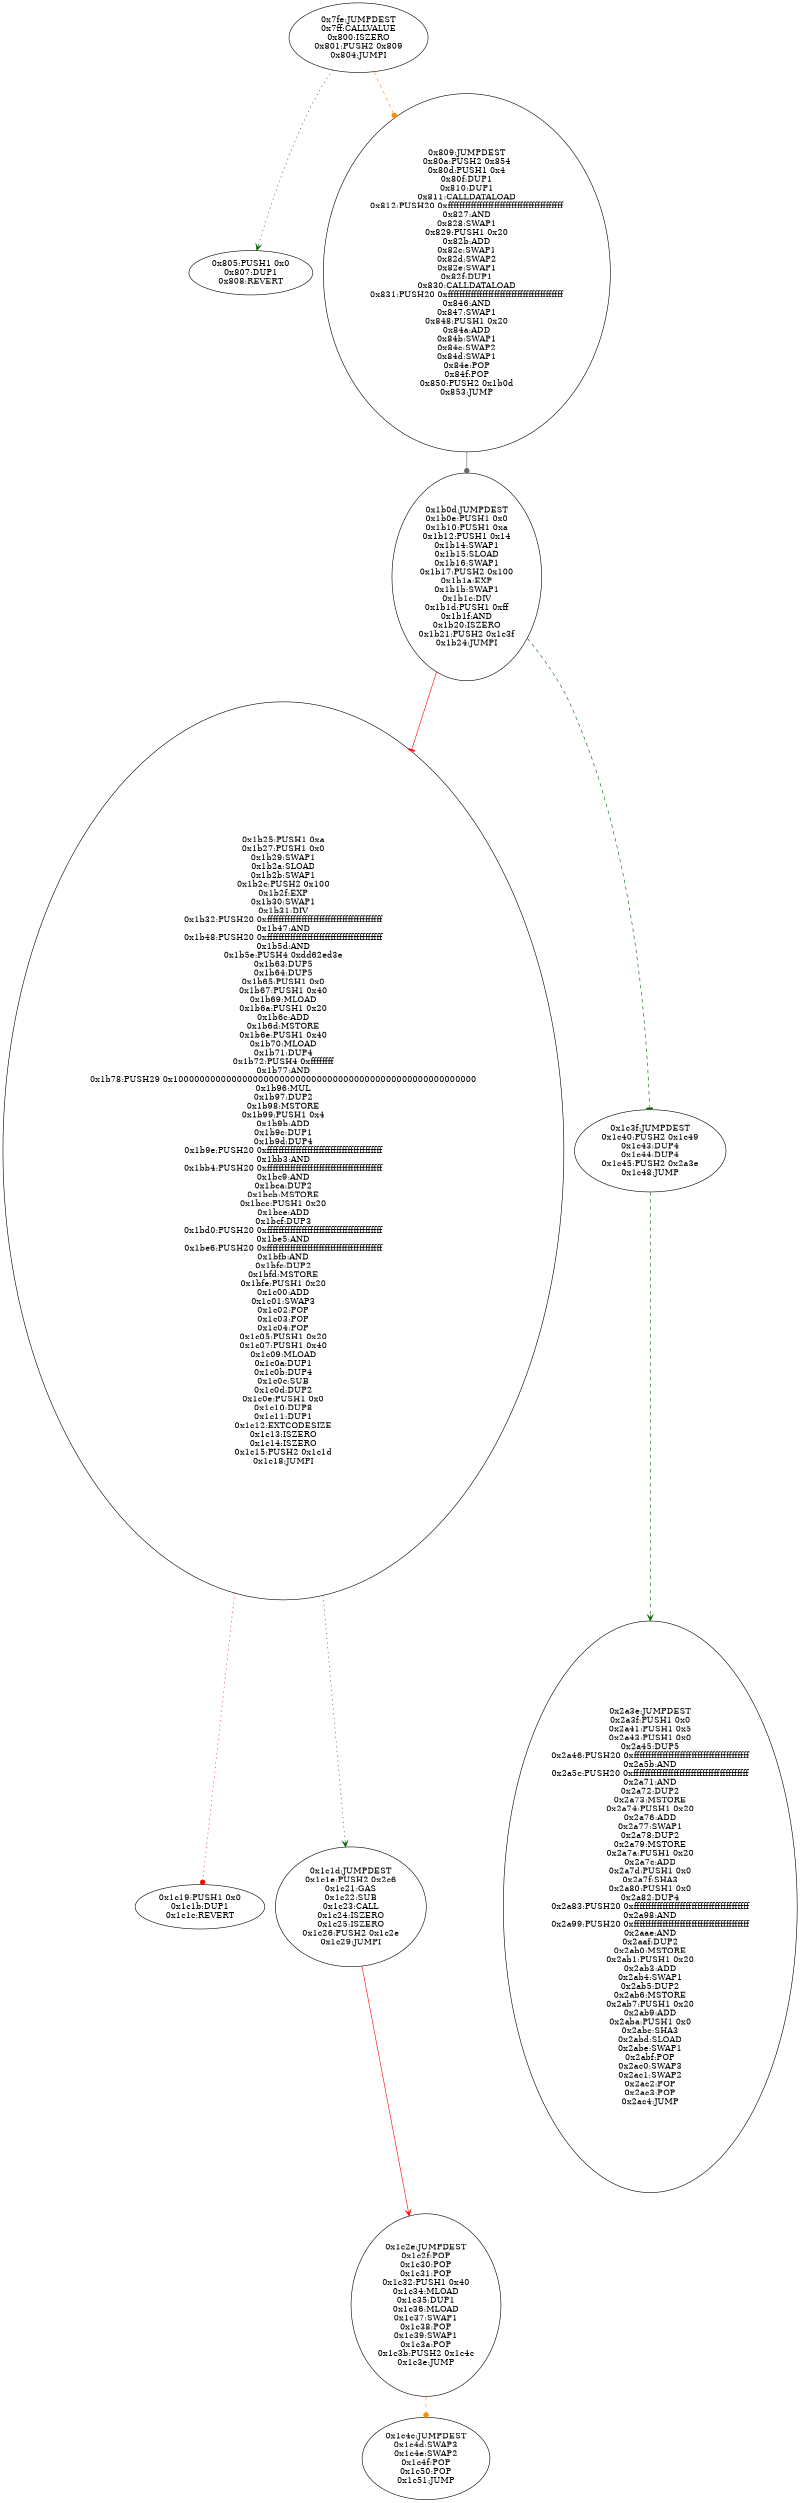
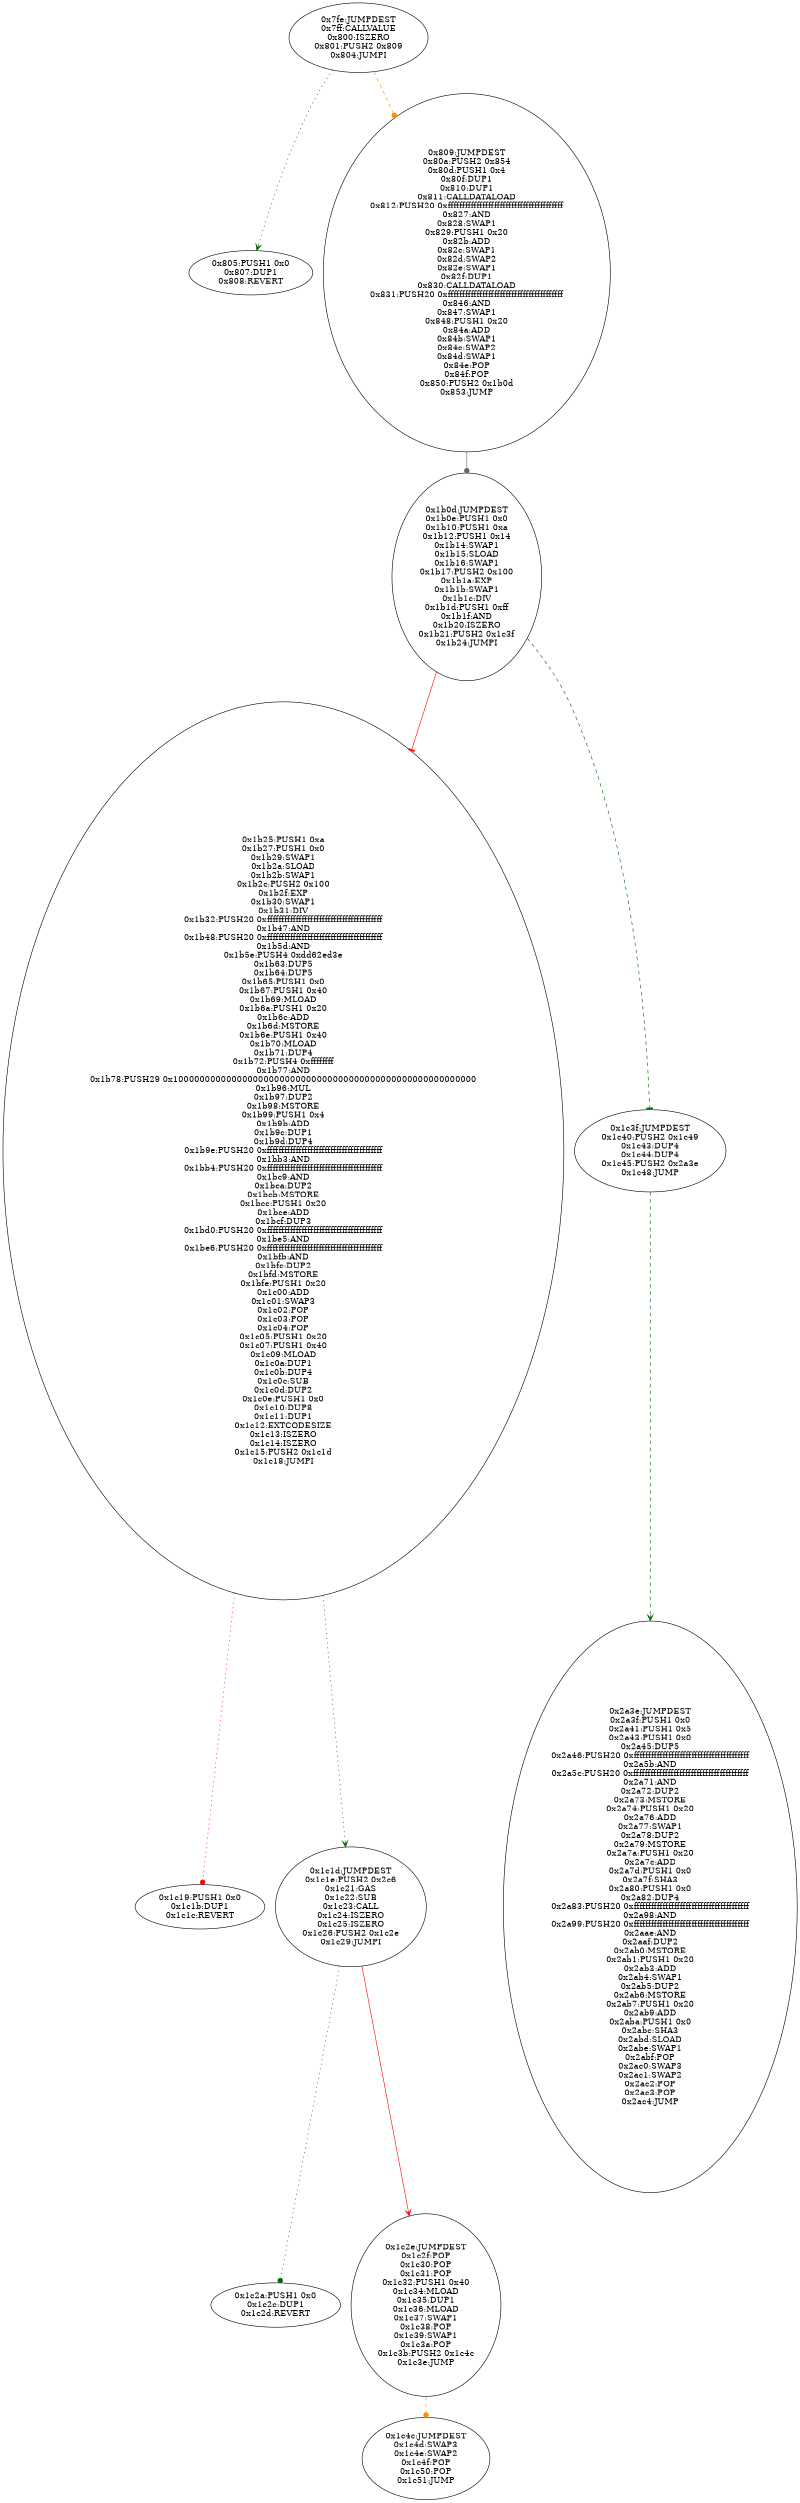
node "0x1c2a:PUSH1 0x0 0x1c2c:DUP1 0x1c2d:REVERT": added
